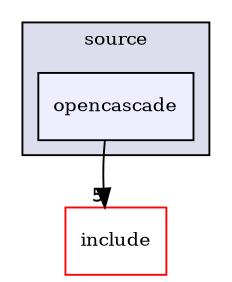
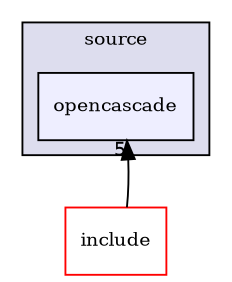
edge "opencascade" -> "include": reversed
